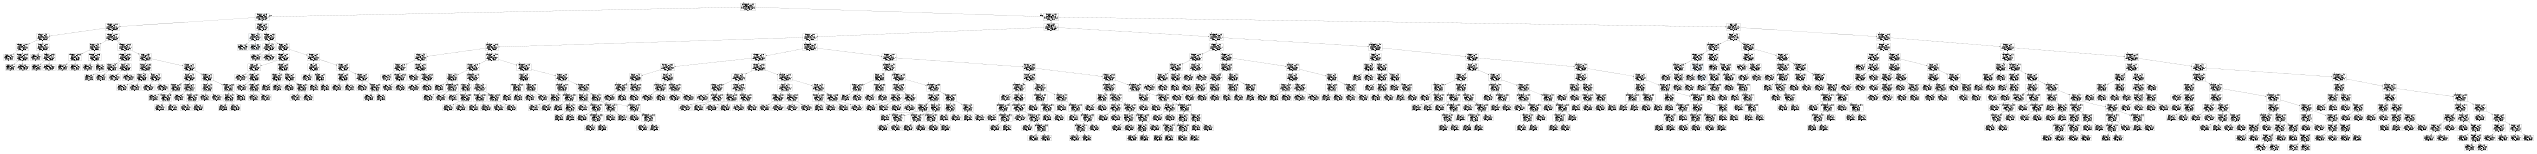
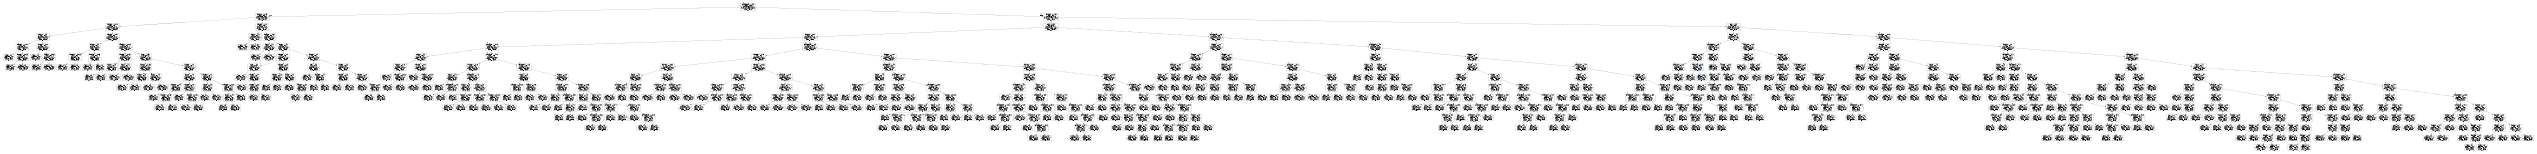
node "gini = 0.5 sdComm = 524 value = [262, 262] class = False": label "gini = 0.5 sdComm = 524 value = [262, 262] class = False" -> "gini = 0.5 samples = 524 value = [262, 262] class = False"
node "gini = 0.5 samples = 668 value = [334, 334] class = False": removed
node "gini = 0.5 samples = 284 value = [142, 142] class = False": removed
node "gini = 0.5 samples = 184 value = [92, 92] class = False": removed
